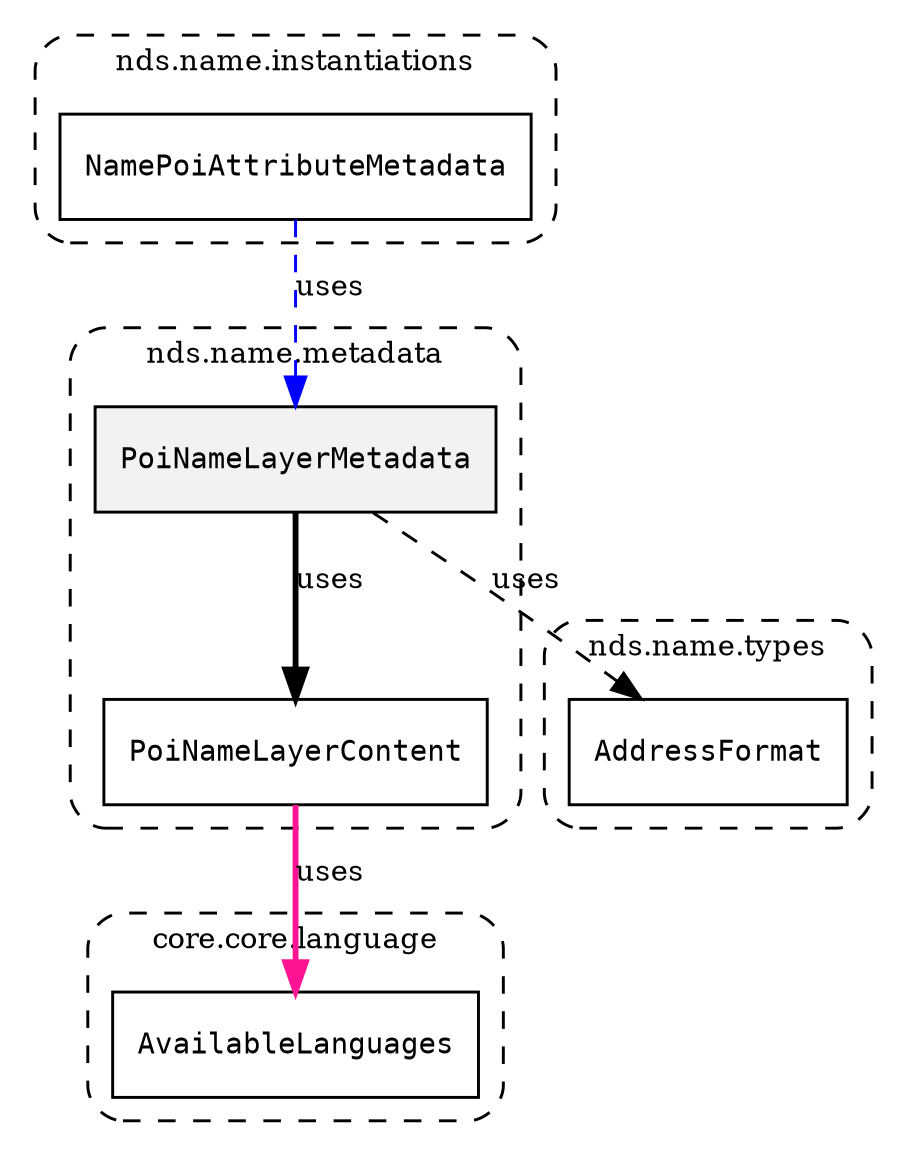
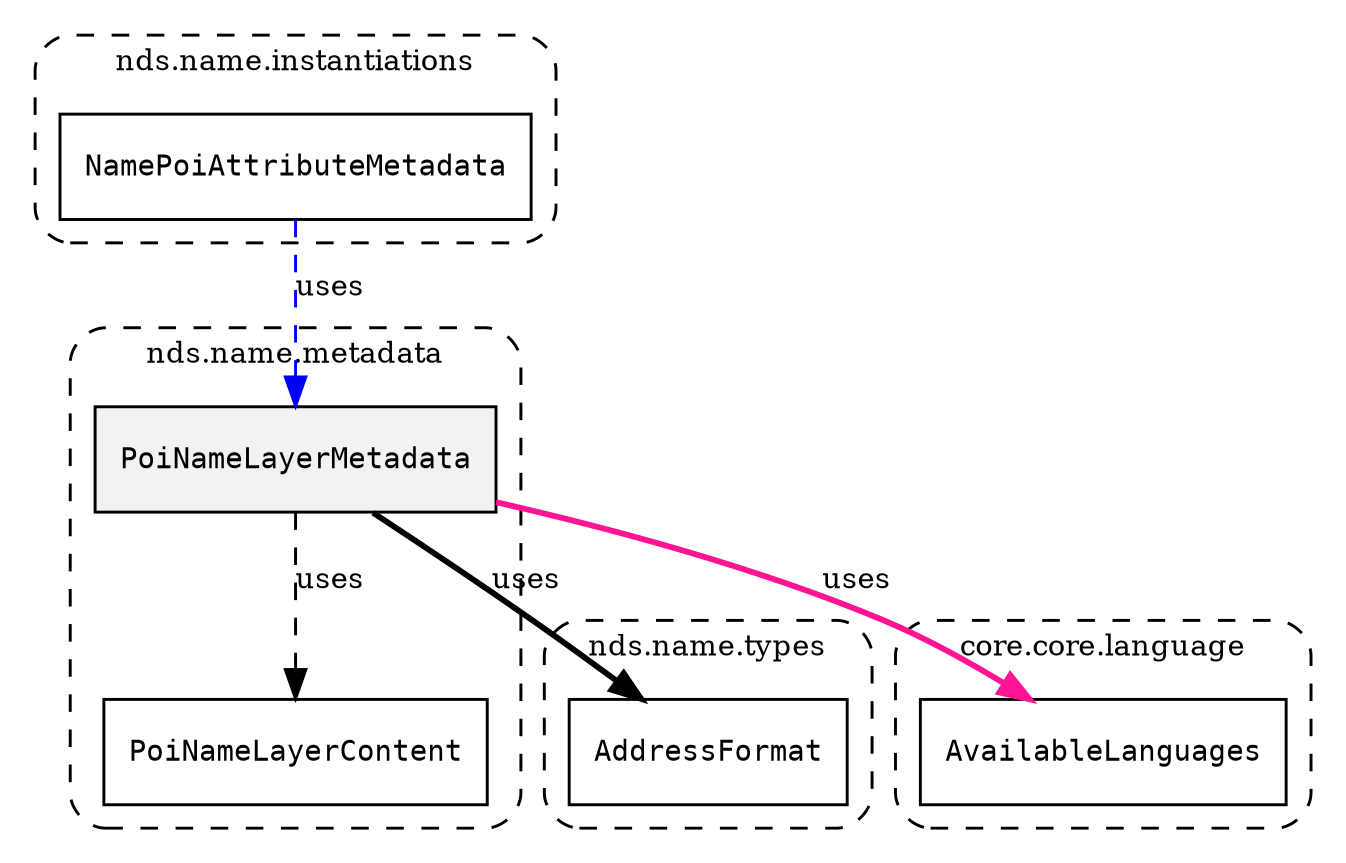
edge "PoiNameLayerMetadata" -> "PoiNameLayerContent": style bold -> dashed
edge "PoiNameLayerMetadata" -> "AddressFormat": style dashed -> bold
edge "PoiNameLayerContent" -> "AvailableLanguages": now "PoiNameLayerMetadata" -> "AvailableLanguages"
